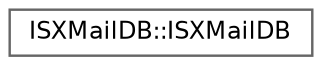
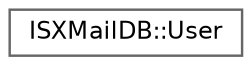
node "ISXMailDB::ISXMailDB": label "ISXMailDB::ISXMailDB" -> "ISXMailDB::User"
